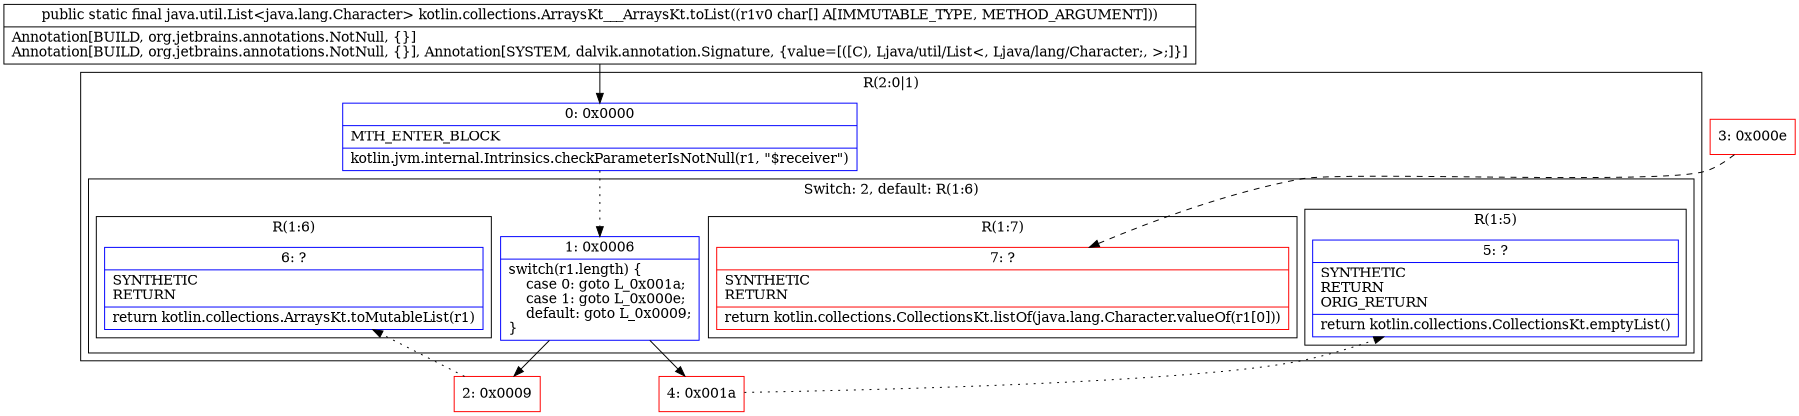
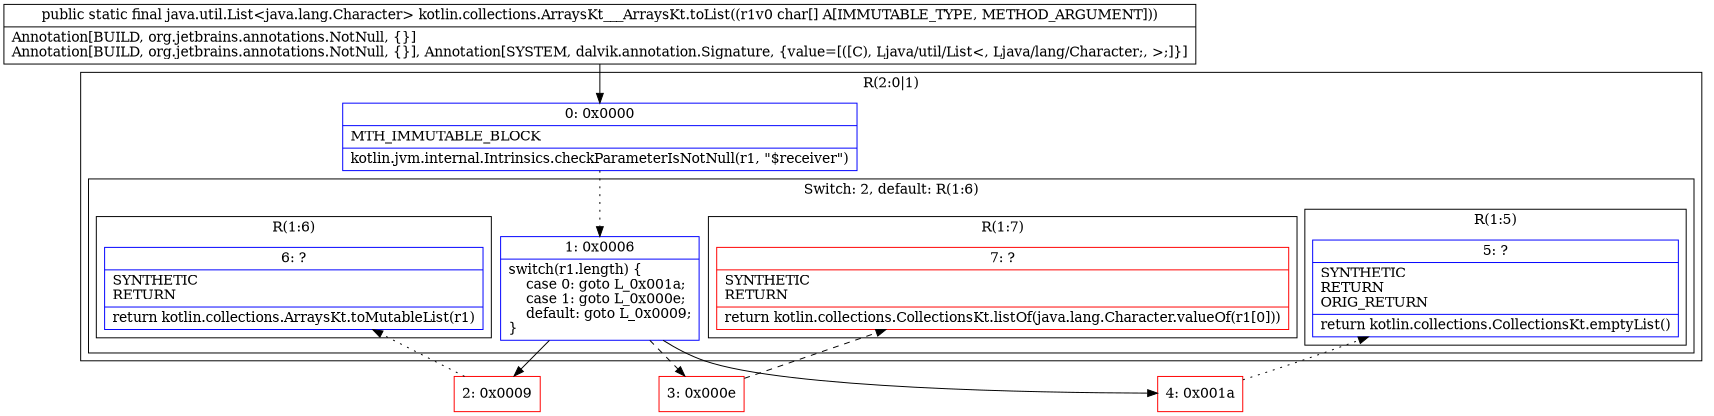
node "0: 0x0000": text "MTH_ENTER_BLOCK" -> "MTH_IMMUTABLE_BLOCK"
edge "1: 0x0006" -> "3: 0x000e": added
